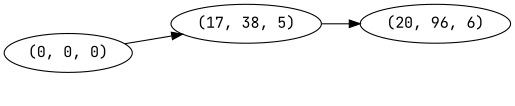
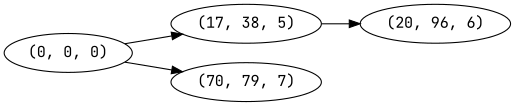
node "(70, 79, 7)": added
